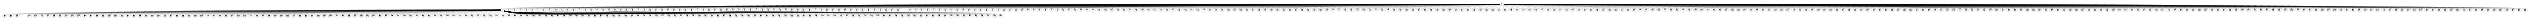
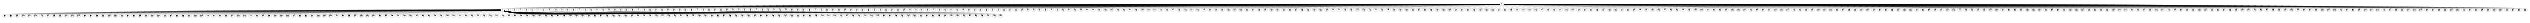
node "69": added
node "340": added
